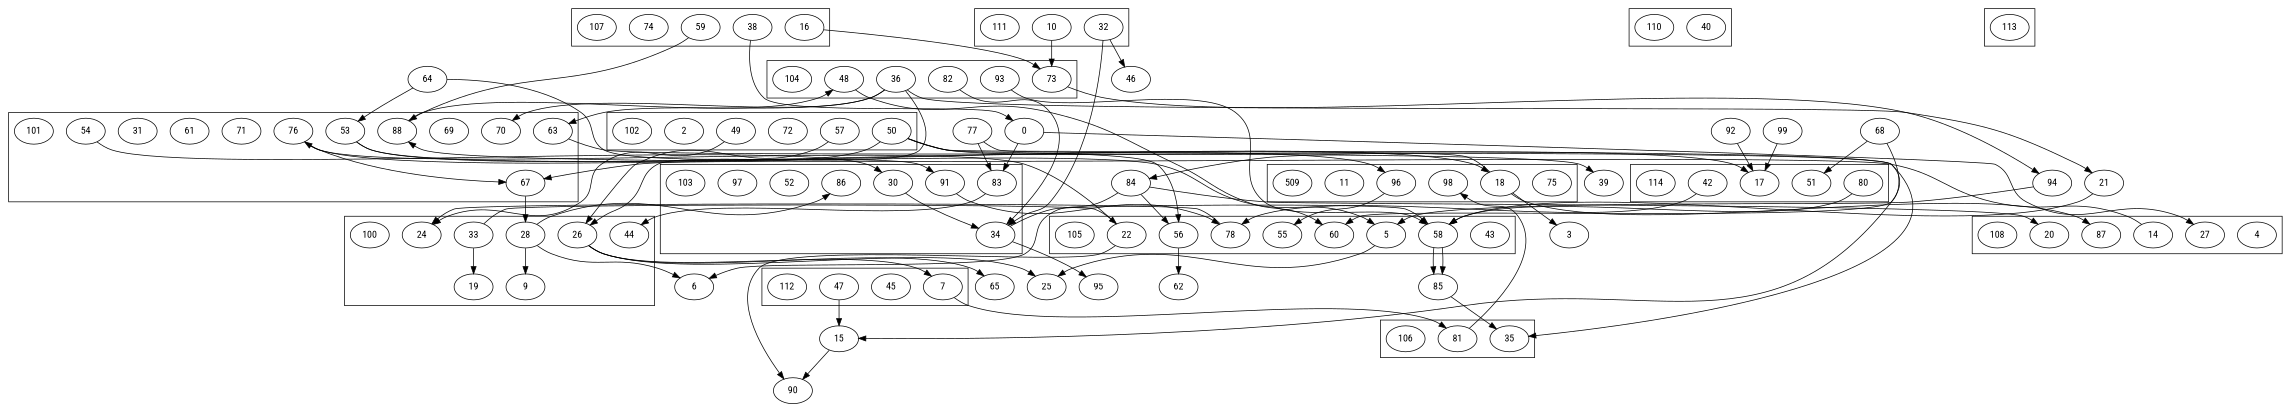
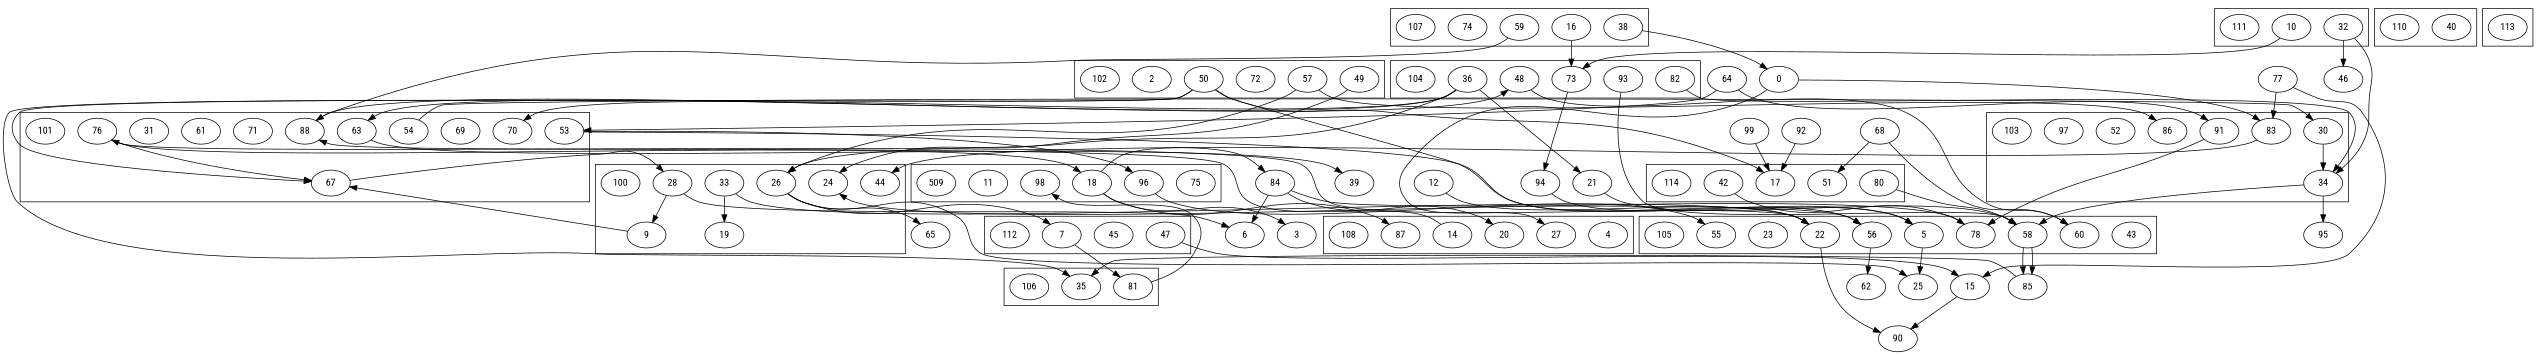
node "12": added
edge "9" -> "67": added
edge "28" -> "86": now "57" -> "86"
node "23": added
